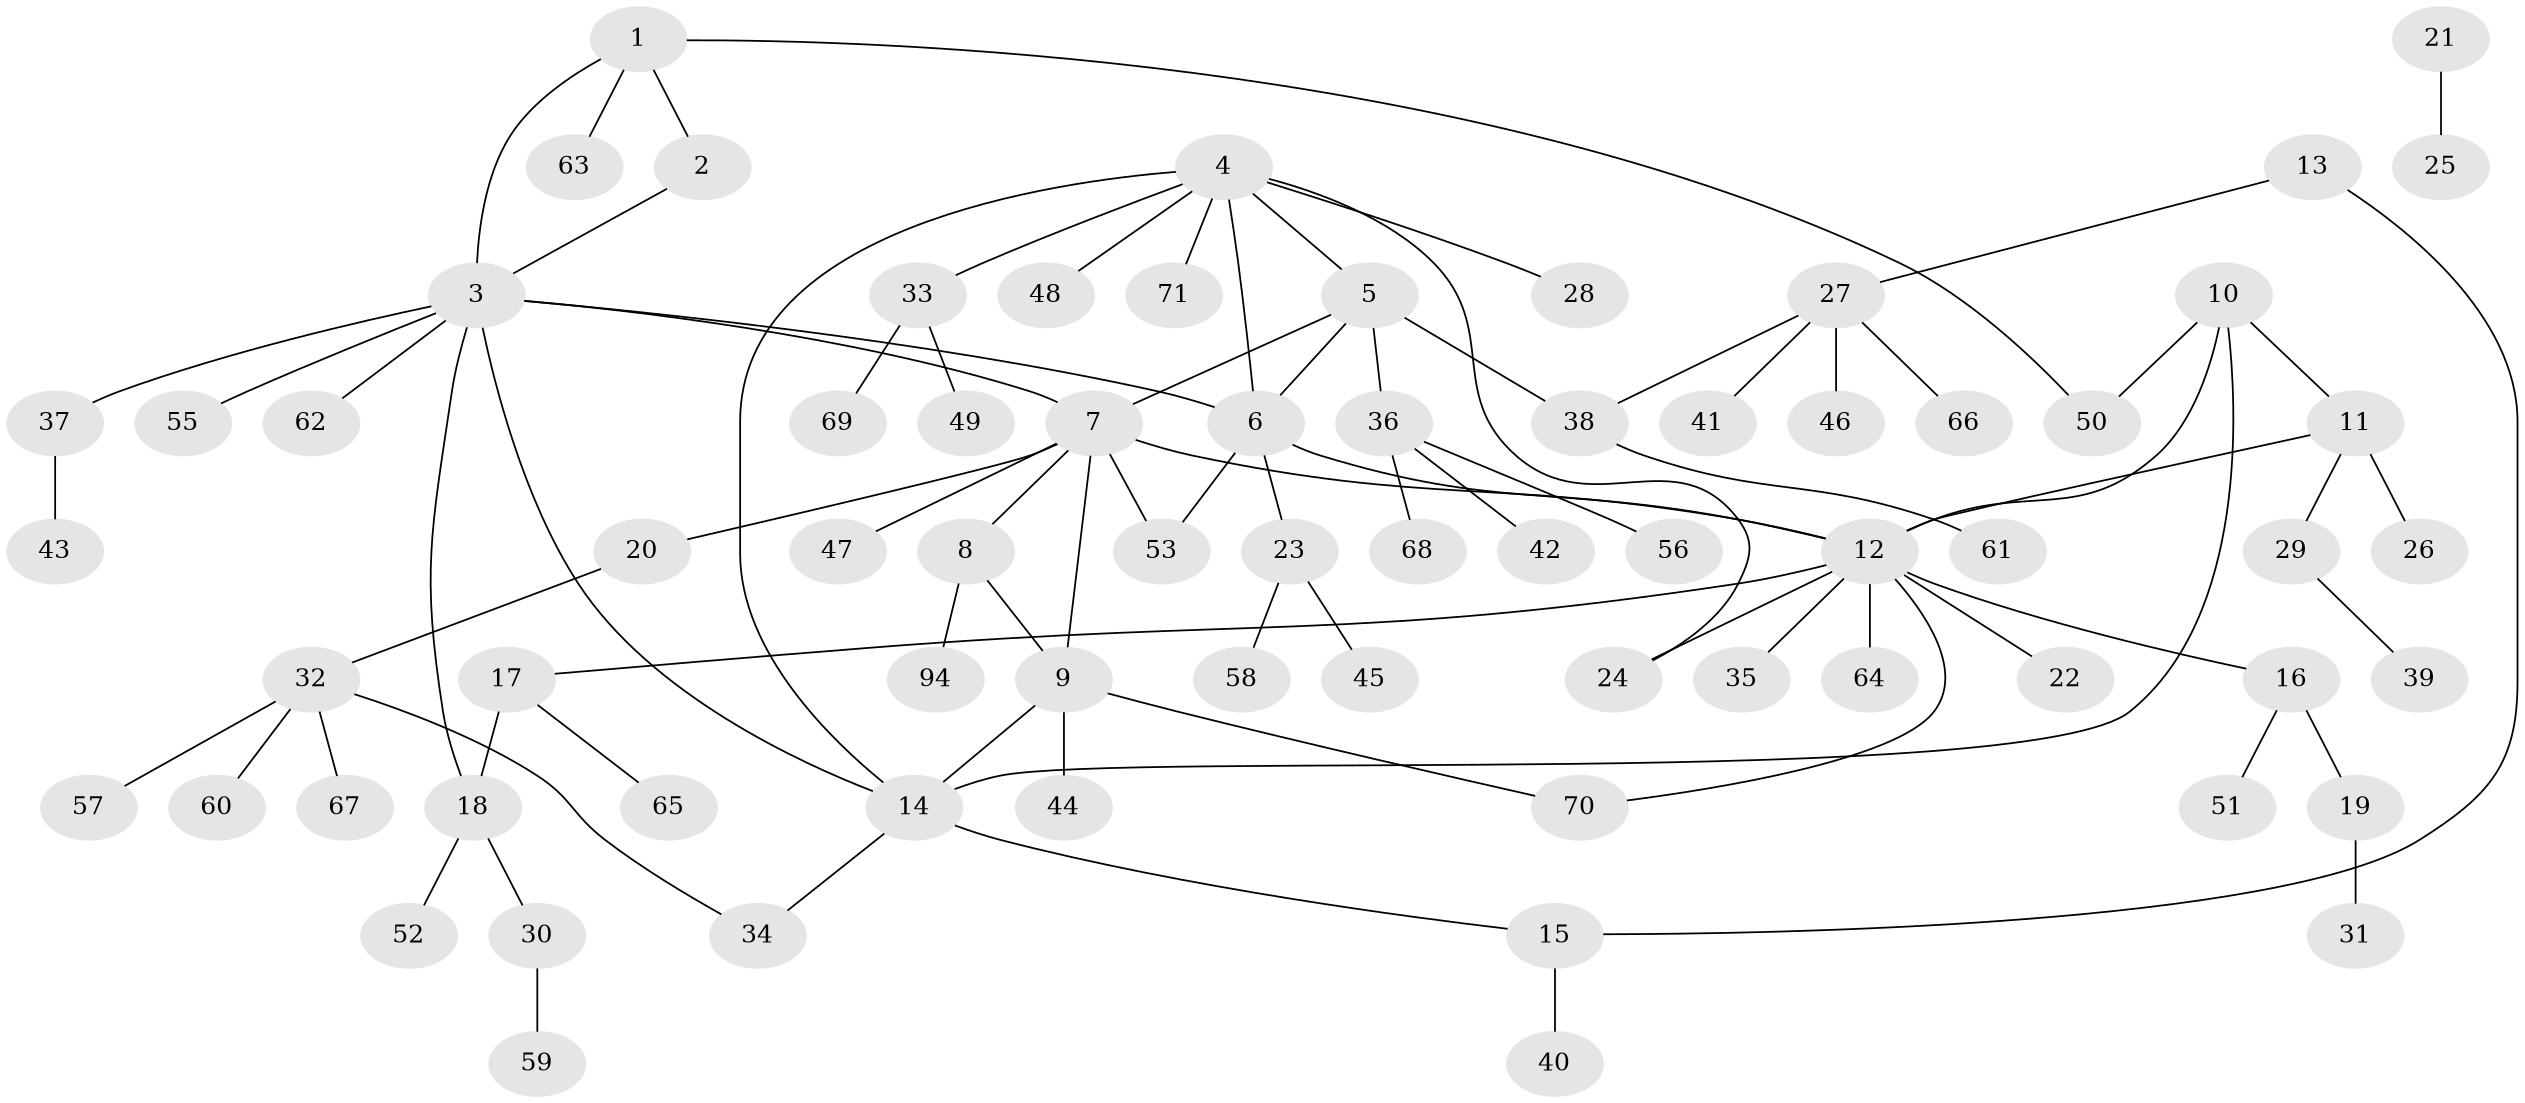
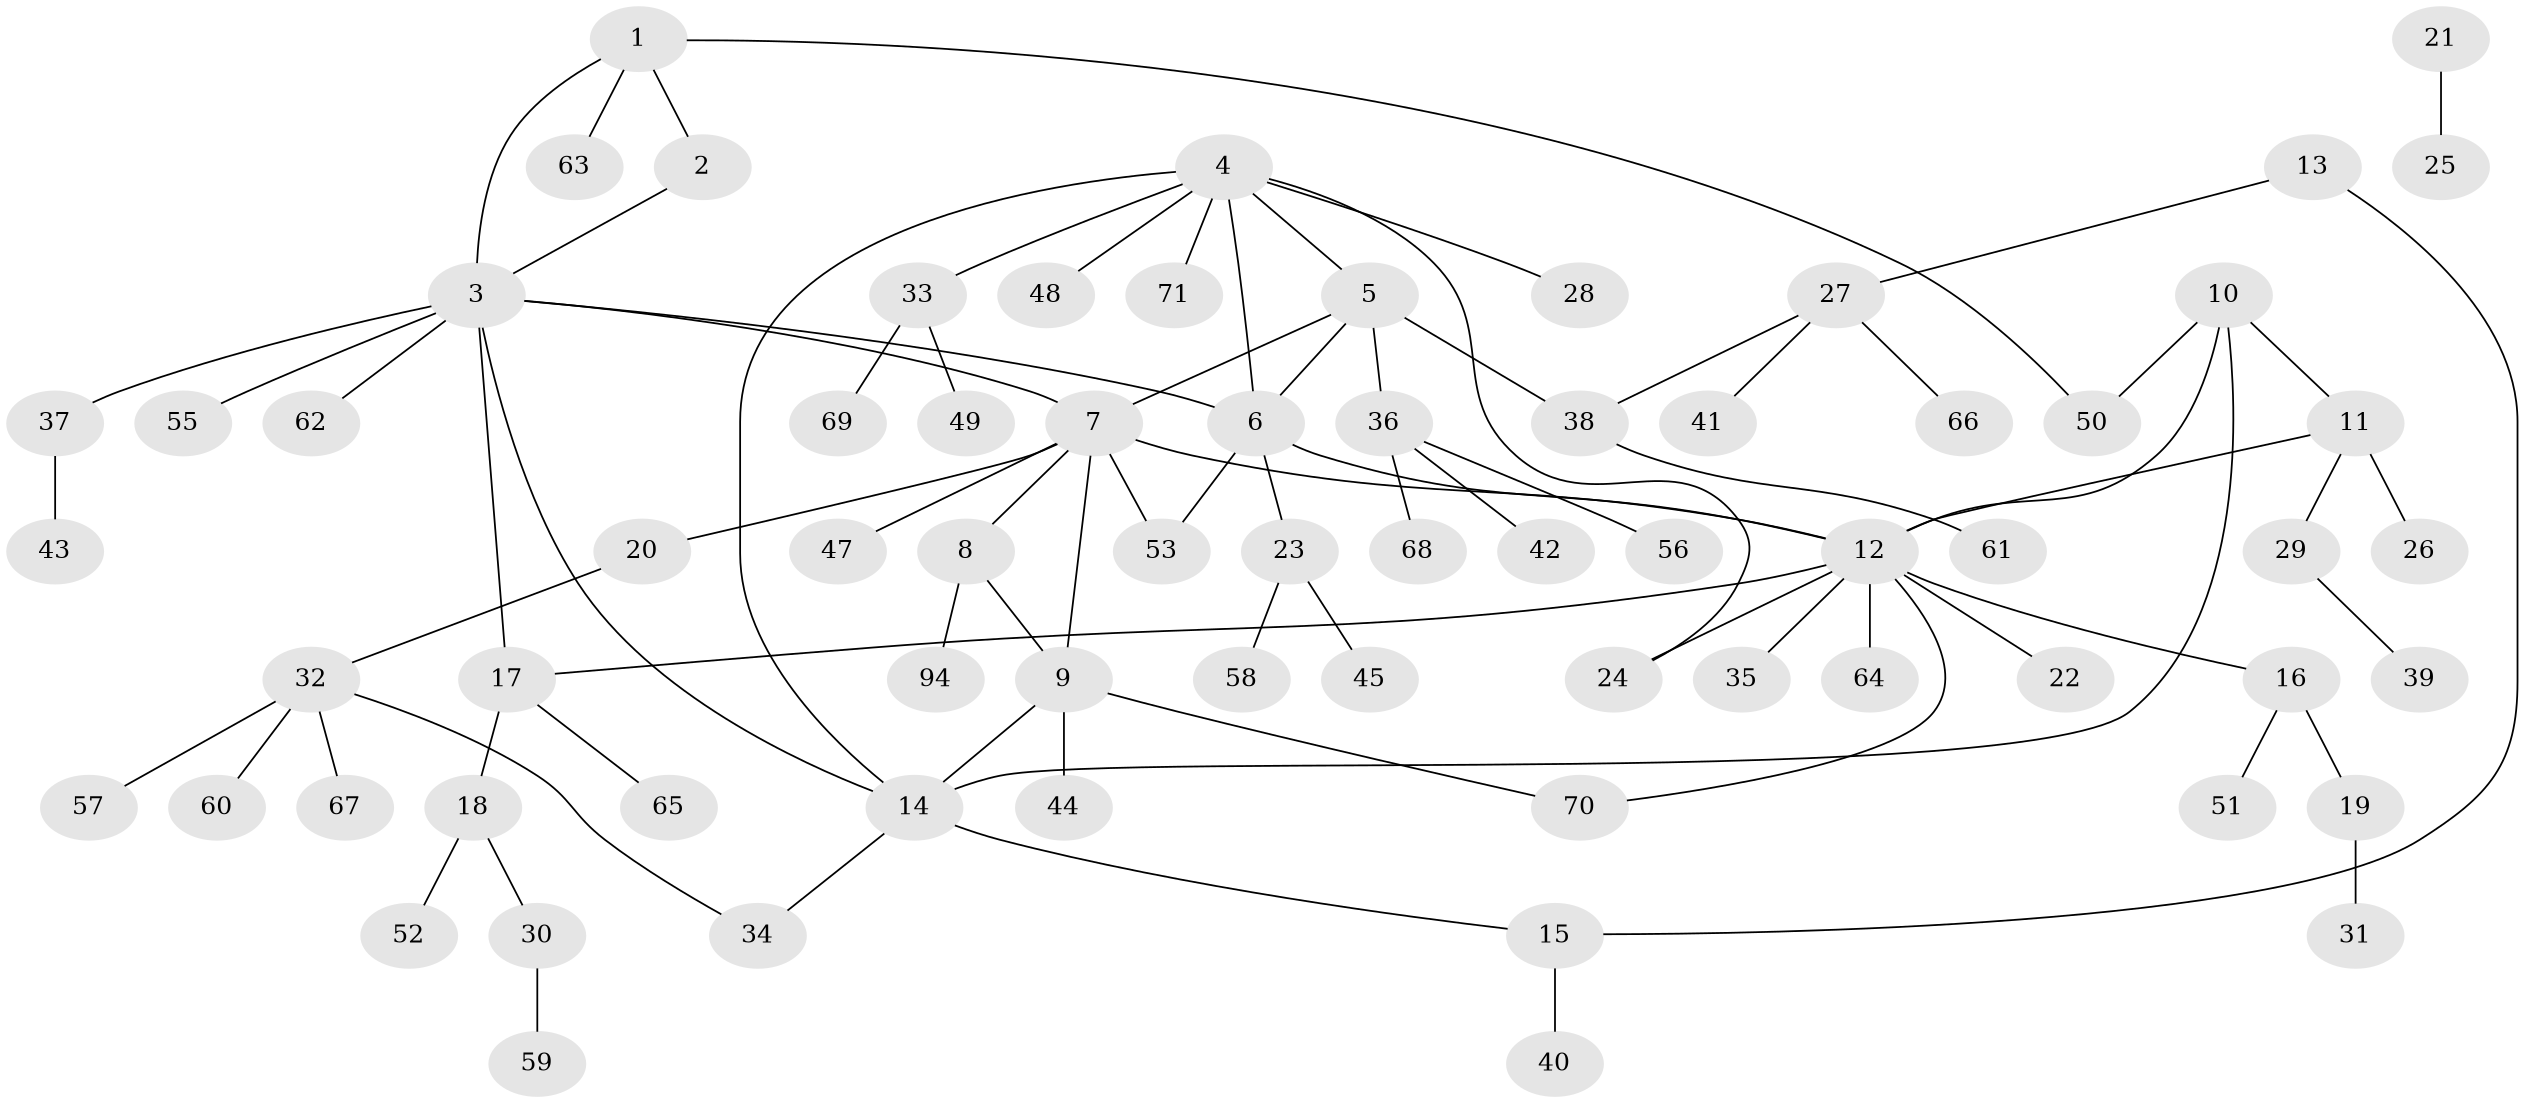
node "46": removed
edge "3" -- "18": now "3" -- "17"
